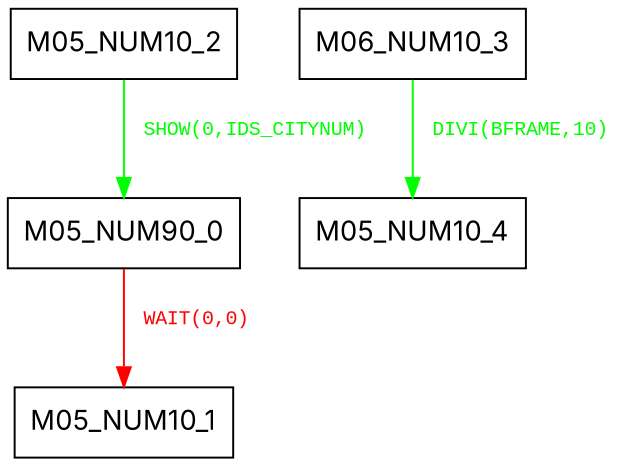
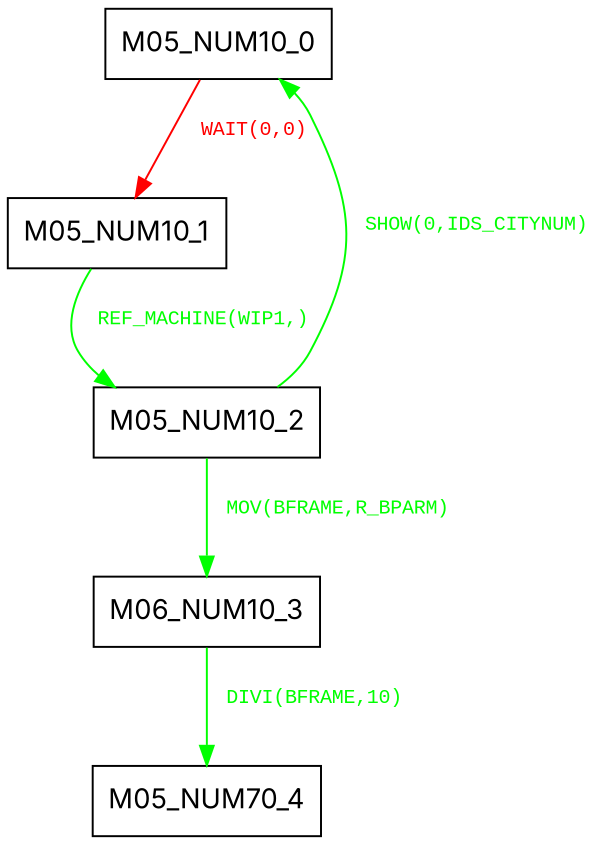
node "M05_NUM90_0": label "M05_NUM90_0" -> "M05_NUM10_0"
node "M05_NUM10_4": label "M05_NUM10_4" -> "M05_NUM70_4"
edge "M05_NUM10_1" -> "M05_NUM10_2": added, label "REF_MACHINE(WIP1,)"
edge "M05_NUM10_2" -> "M06_NUM10_3": added, label "MOV(BFRAME,R_BPARM)"
